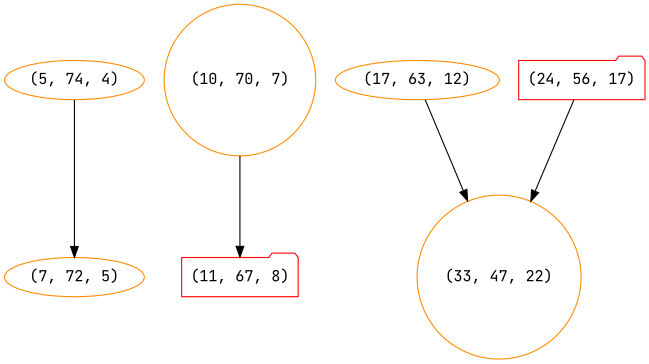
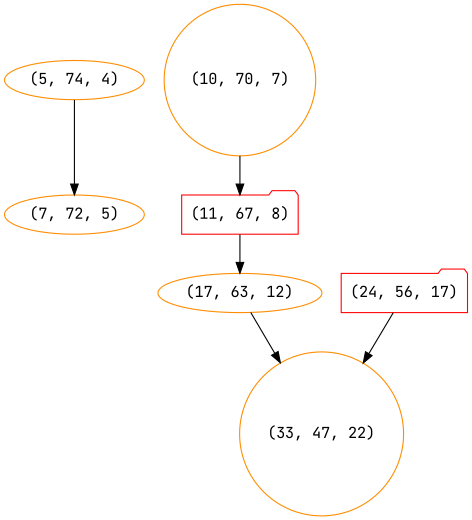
edge "(11, 67, 8)" -> "(17, 63, 12)": added
